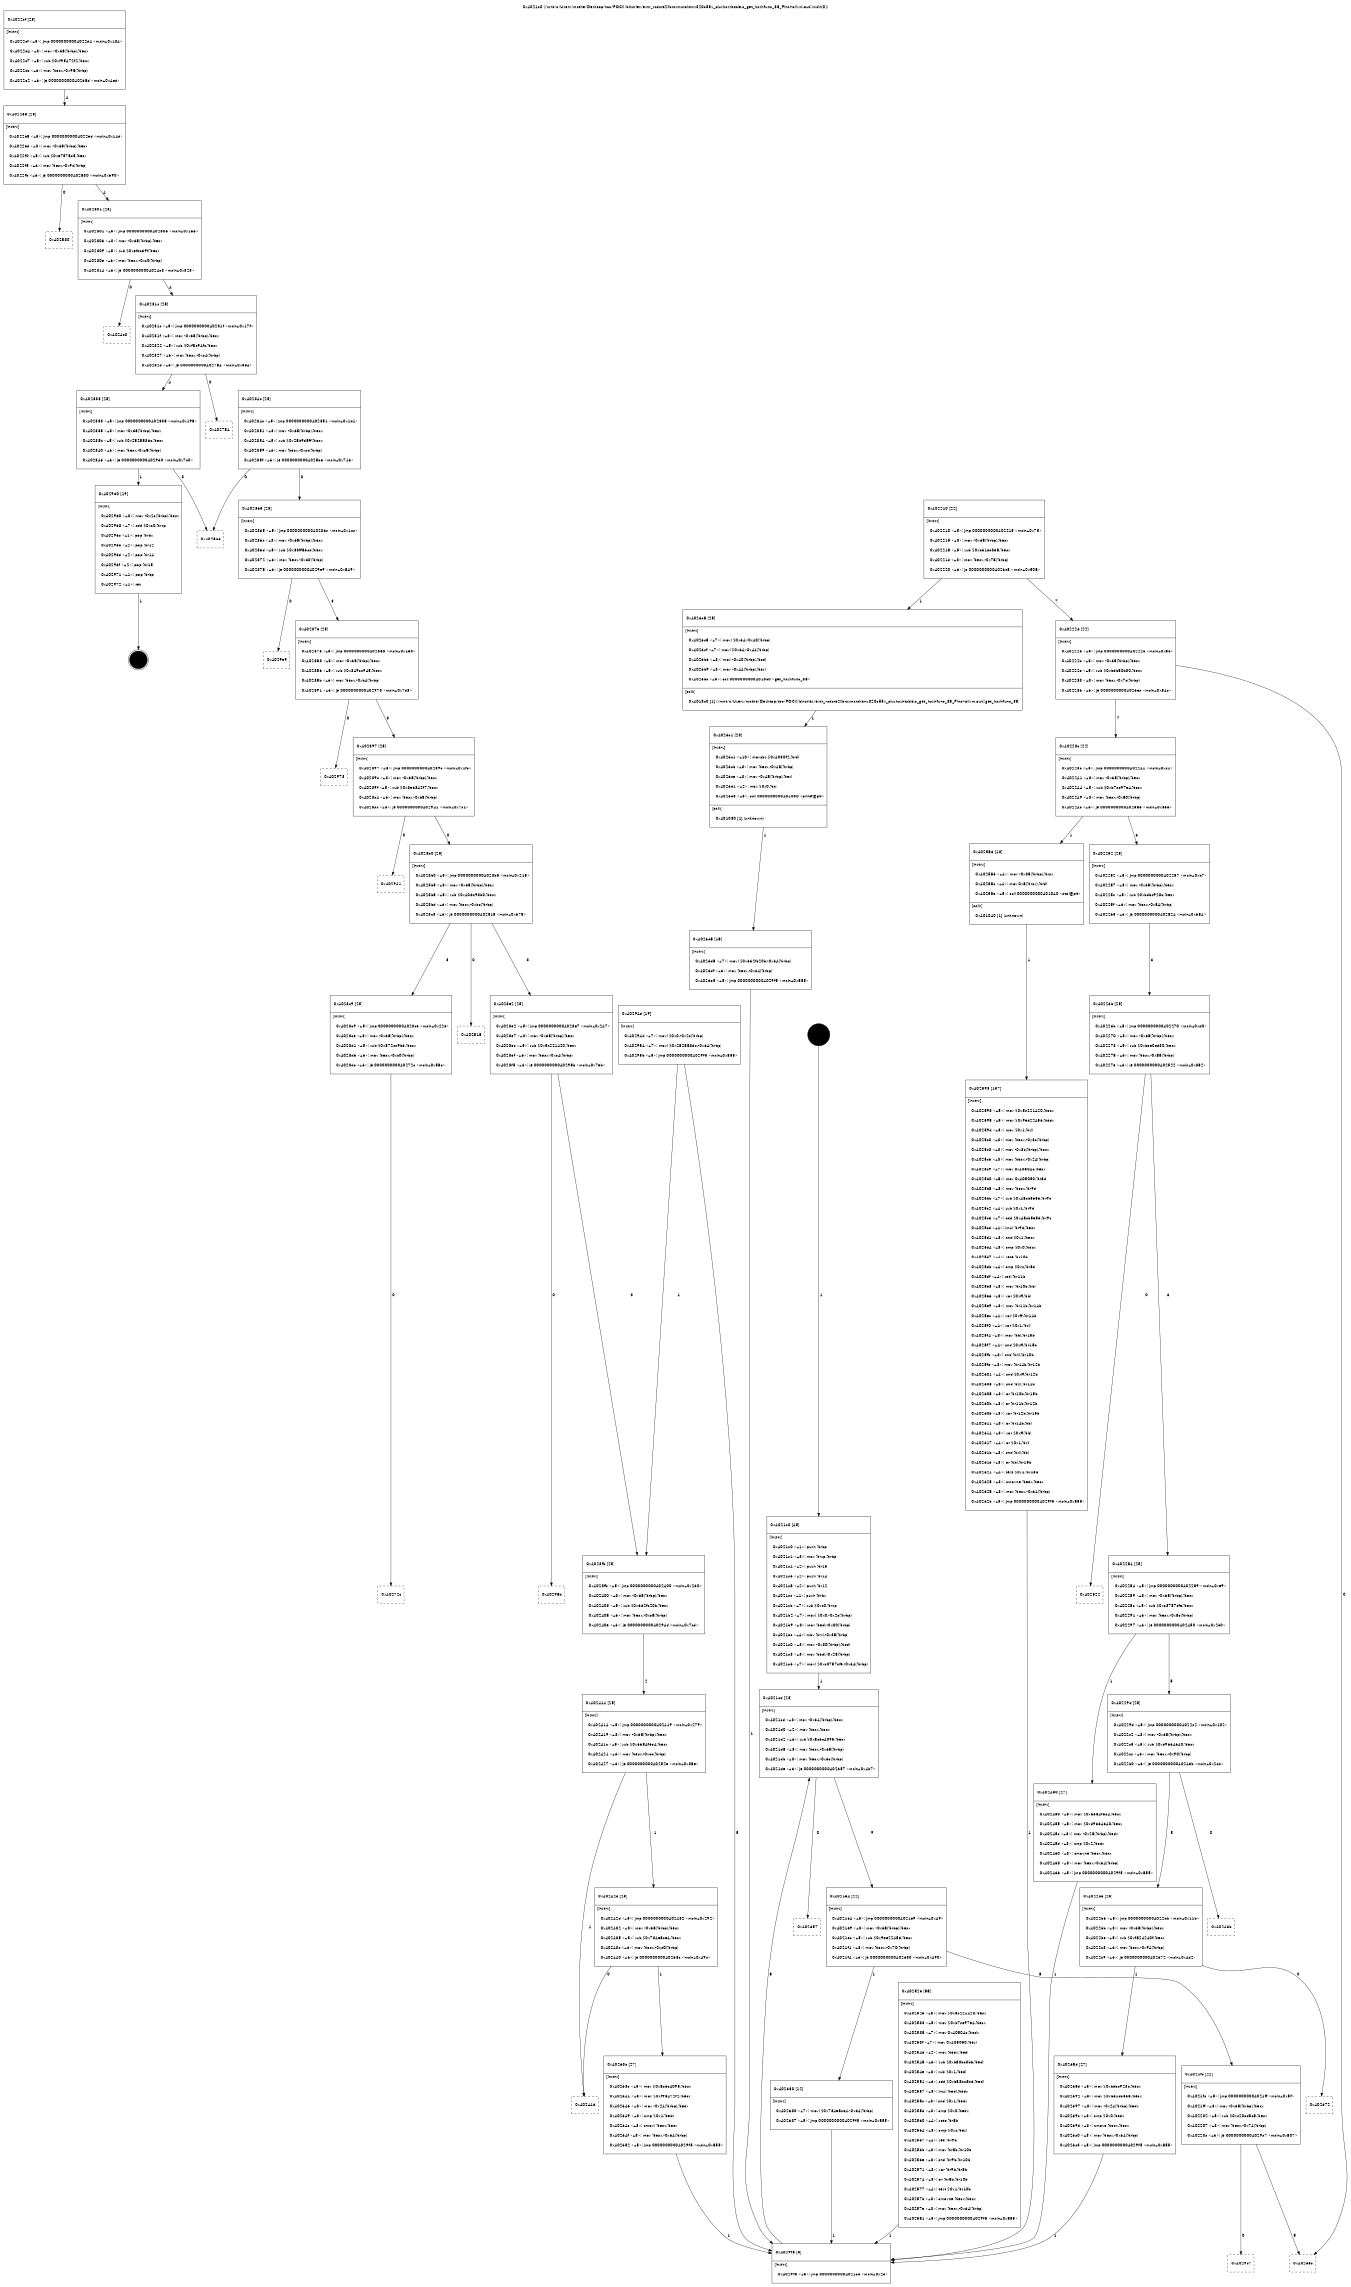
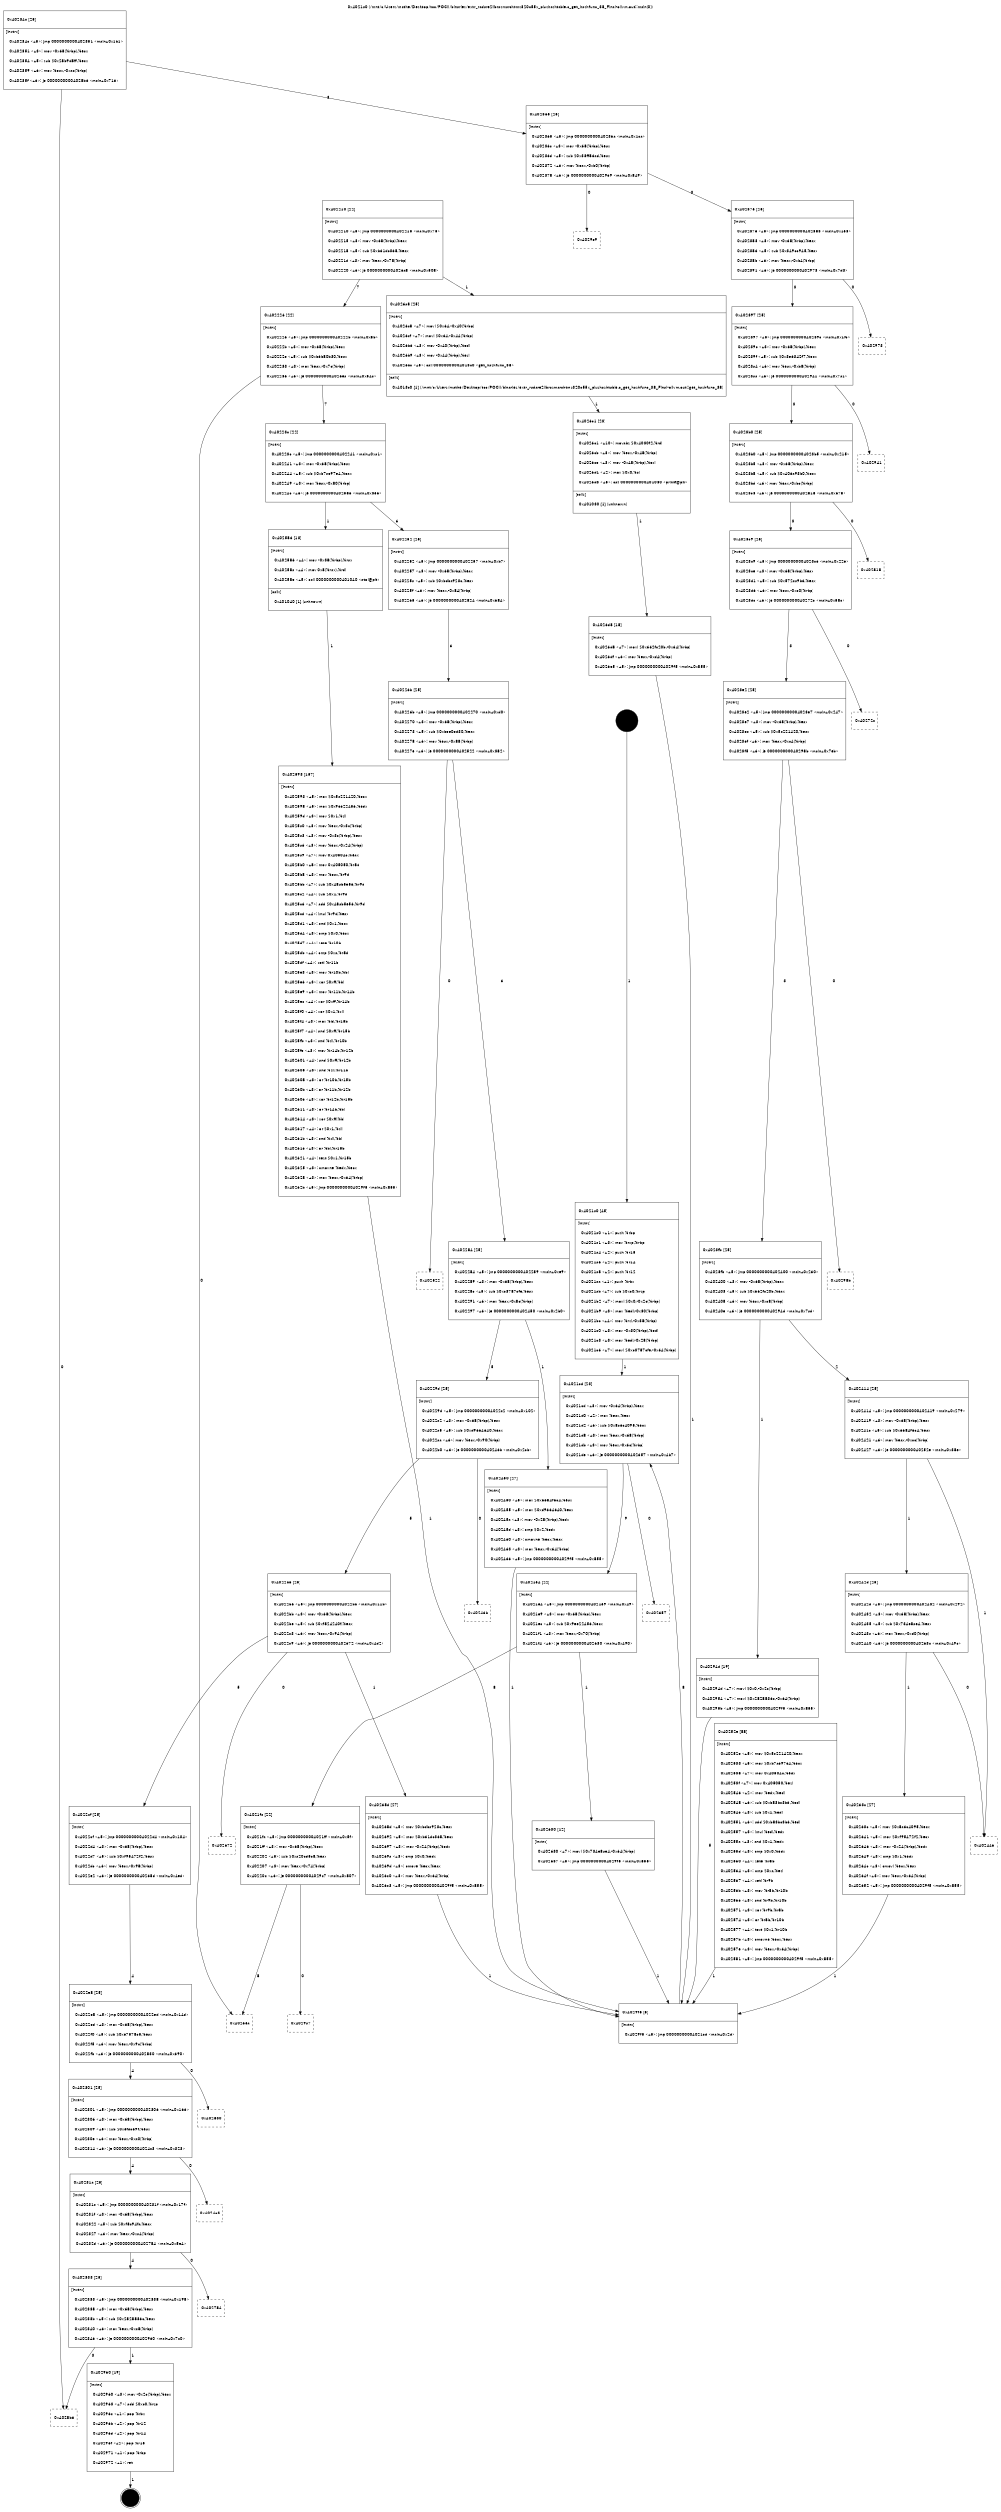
edge "0x4023b0 [25]" -> "0x4023e2 [25]": now "0x4023c9 [25]" -> "0x4023e2 [25]"
edge "0x40294d [19]" -> "0x4023fb [25]": reversed
edge "0x4022b6 [25]" -> "0x4022cf [25]": added, label "5"
